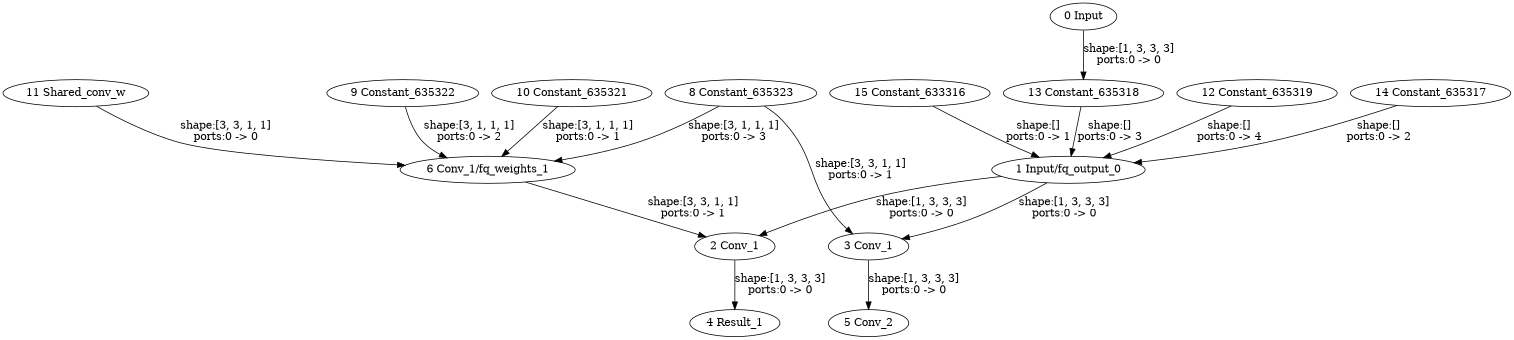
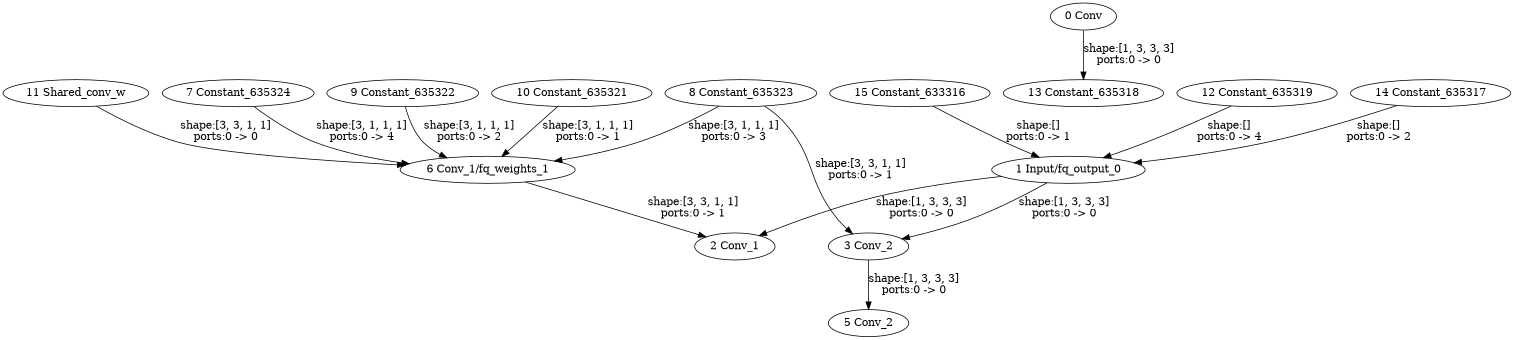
node "0 Input": label "0 Input" -> "0 Conv"
node "7 Constant_635324": added
edge "13 Constant_635318" -> "1 Input/fq_output_0": removed, label "shape:[] ports:0 -> 3"
node "3 Conv_1": label "3 Conv_1" -> "3 Conv_2"
node "4 Result_1": removed
